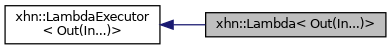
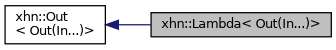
node "xhn::LambdaExecutor < Out(In...)>": label "xhn::LambdaExecutor < Out(In...)>" -> "xhn::Out < Out(In...)>"
